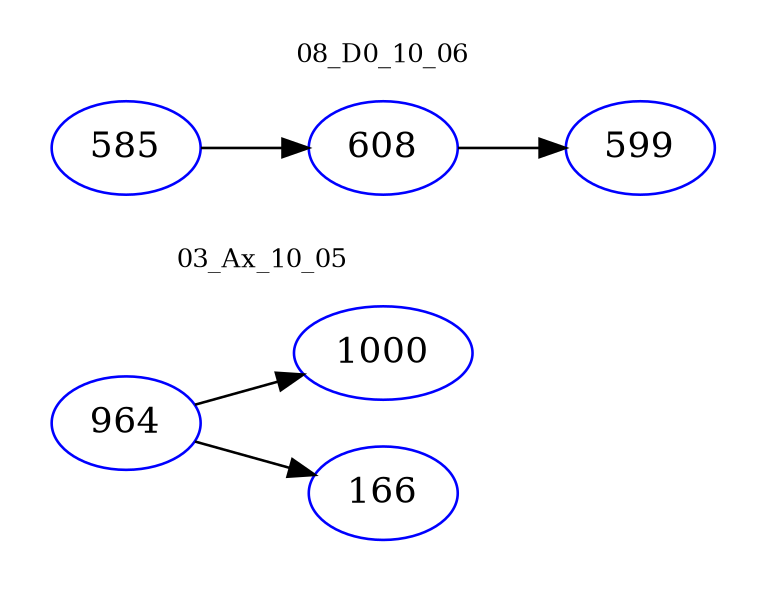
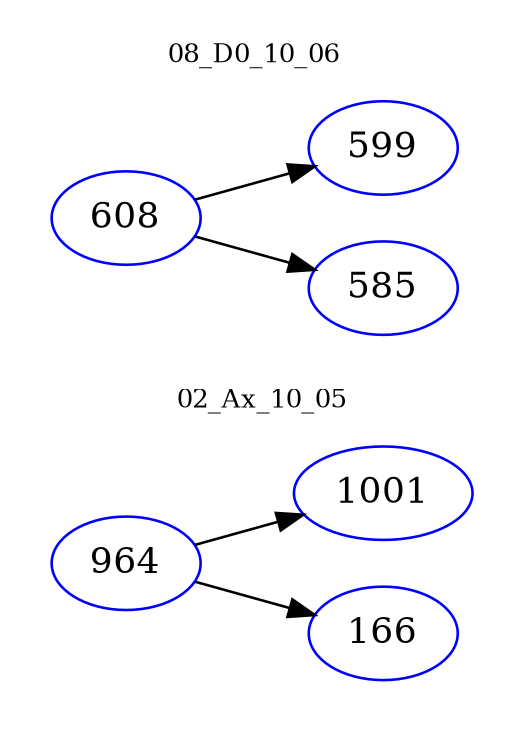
edge "585" -> "608": reversed
cluster "03_Ax_10_05": label "03_Ax_10_05" -> "02_Ax_10_05"
node "1000": label "1000" -> "1001"
